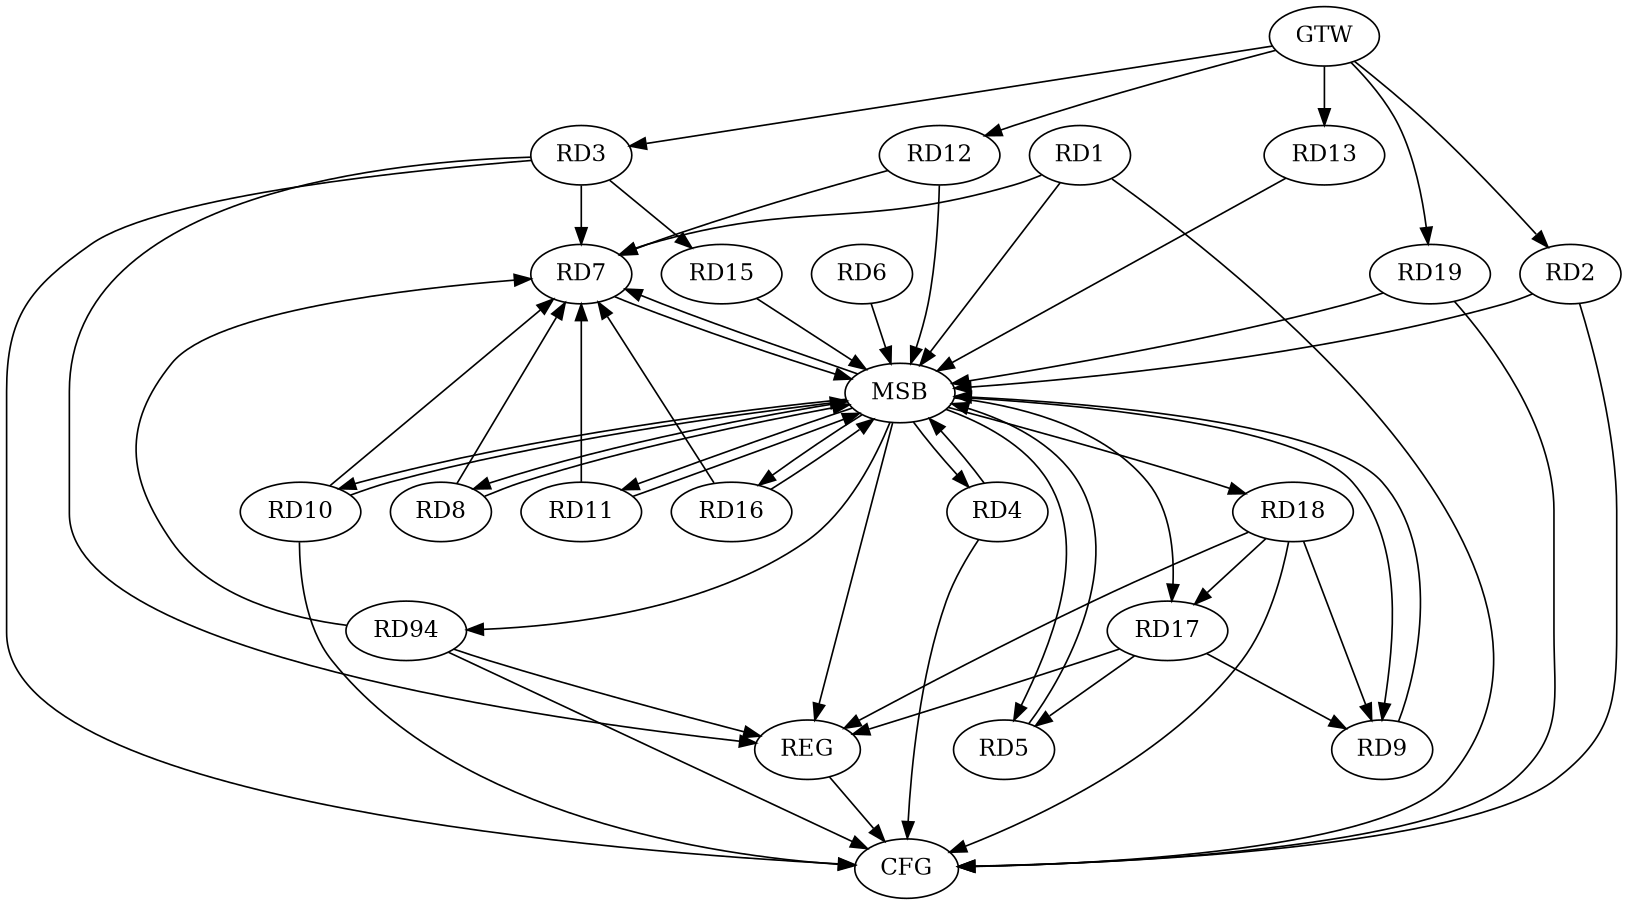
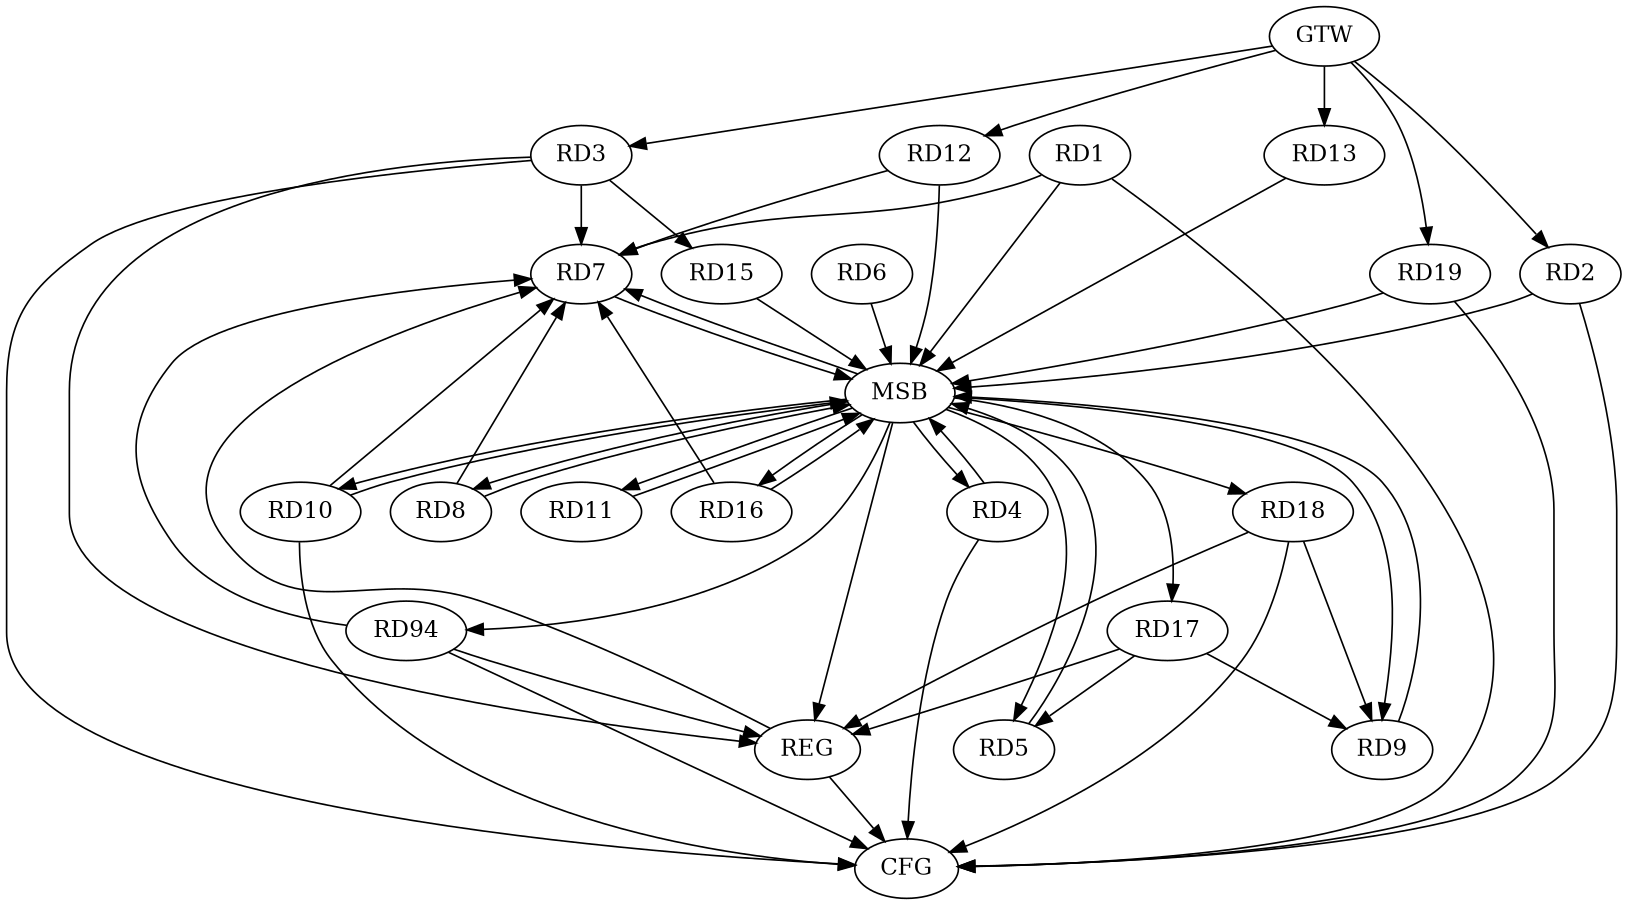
edge "RD11" -> "RD7": now "REG" -> "RD7"
edge "RD18" -> "RD17": removed
